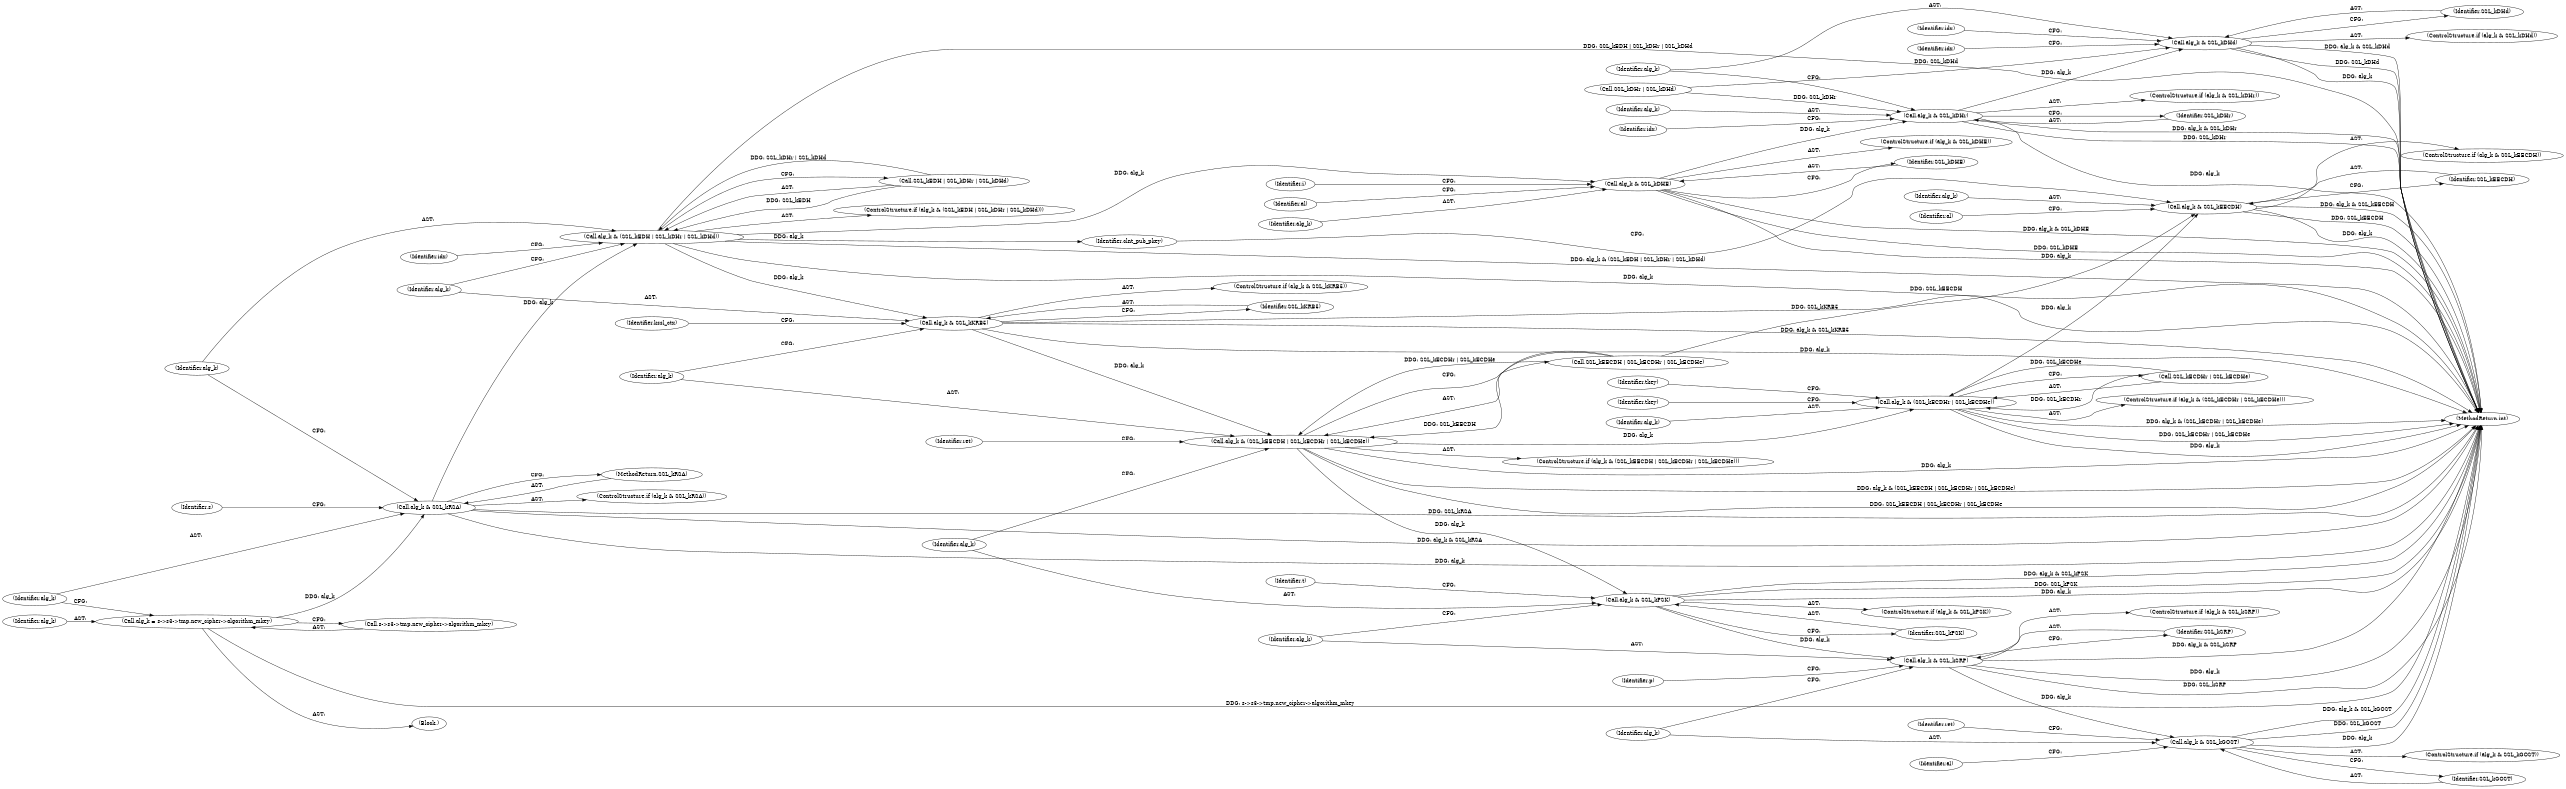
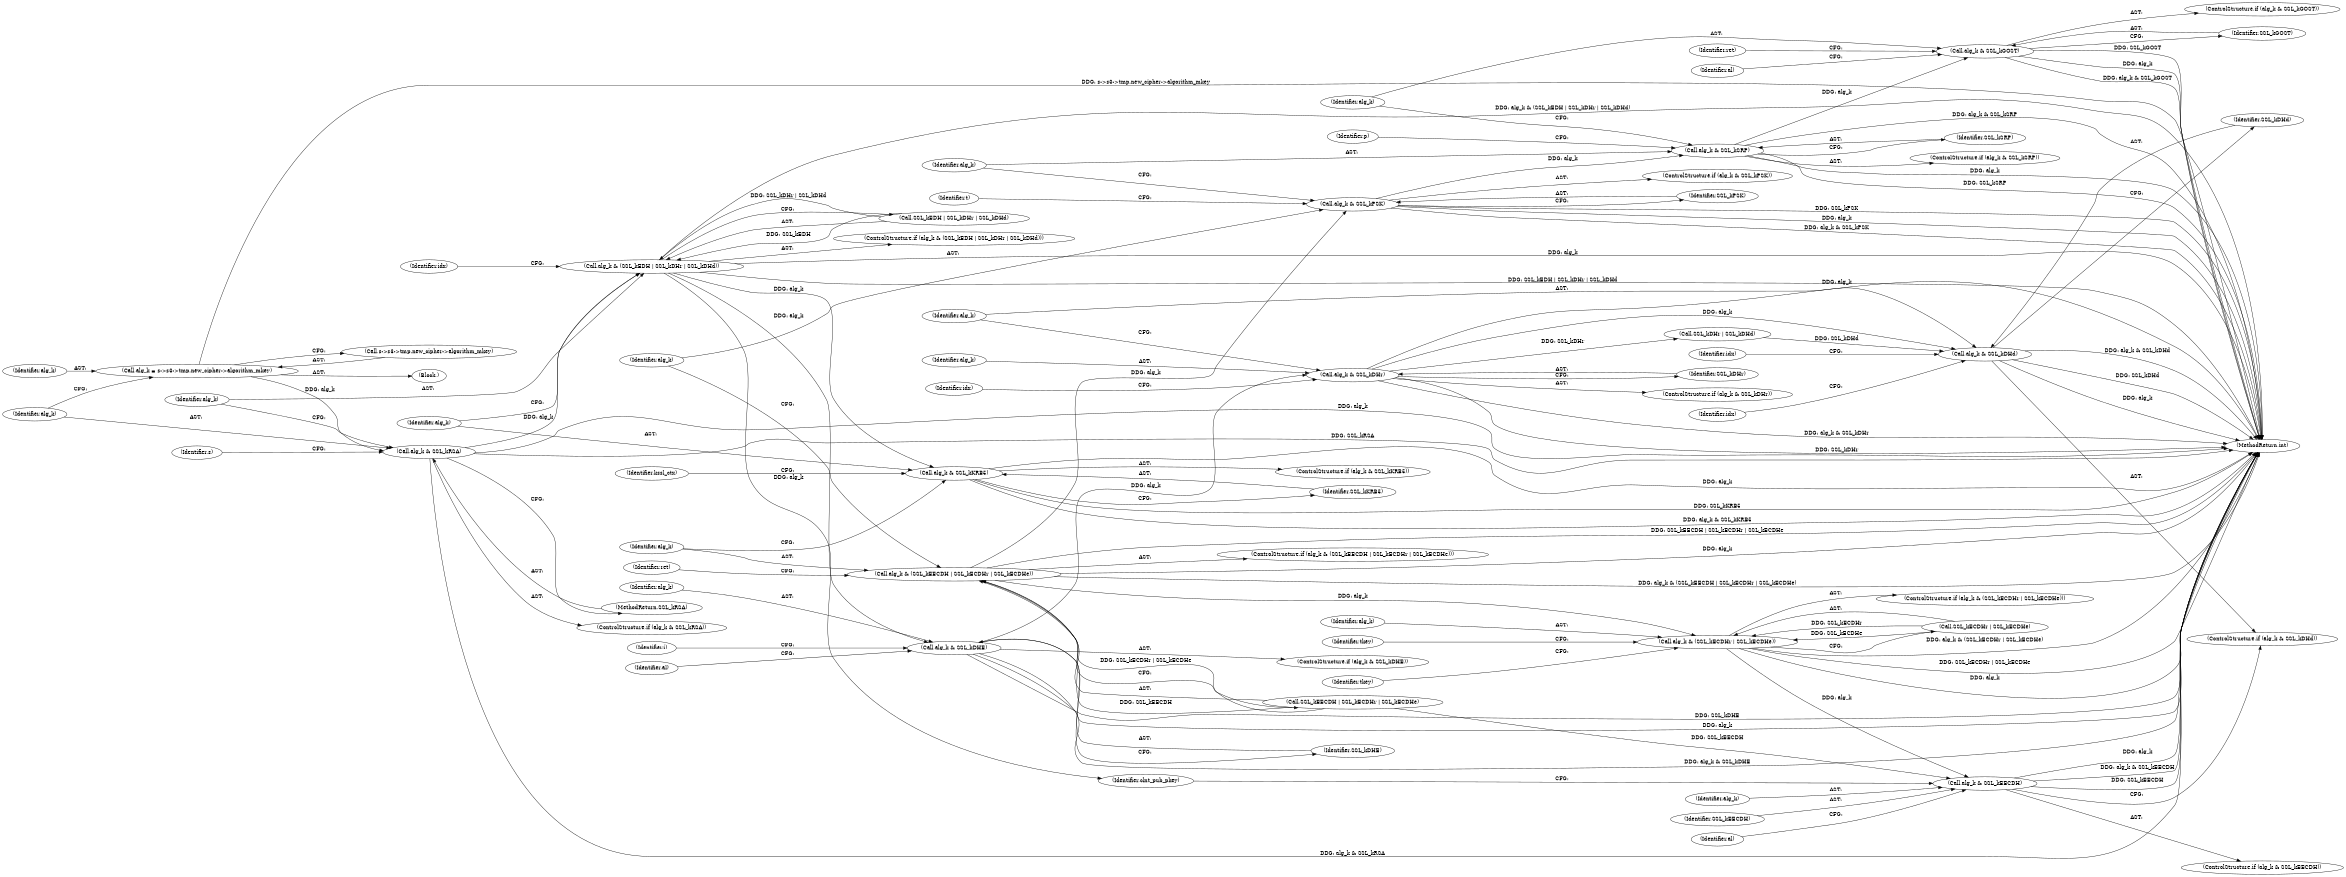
edge "(Call,SSL_kDHr | SSL_kDHd)" -> "(Call,alg_k & SSL_kDHr)": reversed
edge "(Call,alg_k & SSL_kEECDH)" -> "(Identifier,SSL_kEECDH)": now "(Call,alg_k & SSL_kEECDH)" -> "(ControlStructure,if (alg_k & SSL_kDHd))"
edge "(Call,alg_k & SSL_kKRB5)" -> "(Call,alg_k & (SSL_kEECDH | SSL_kECDHr | SSL_kECDHe))": removed, label "DDG: alg_k"
